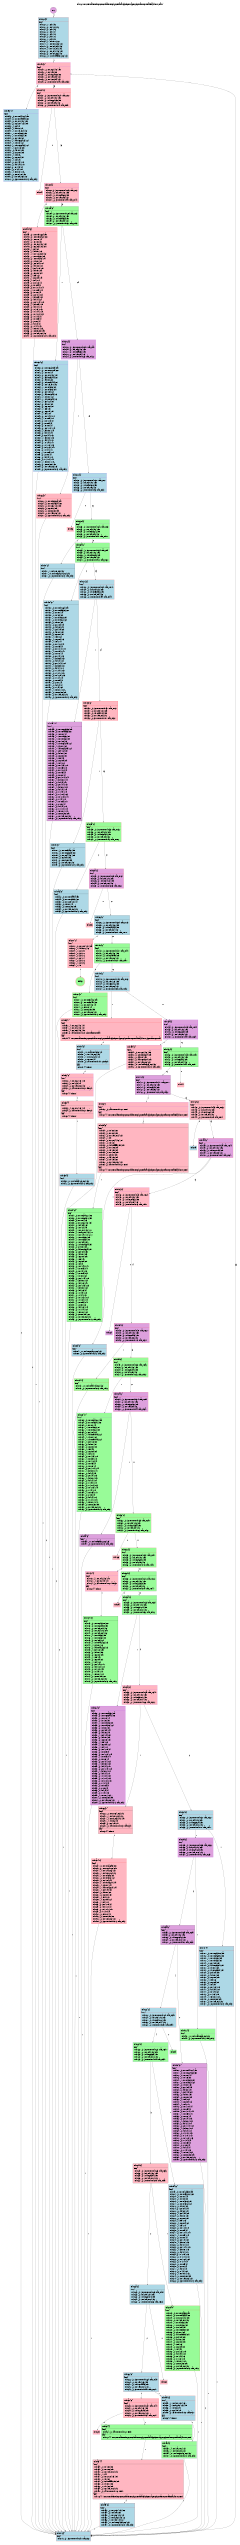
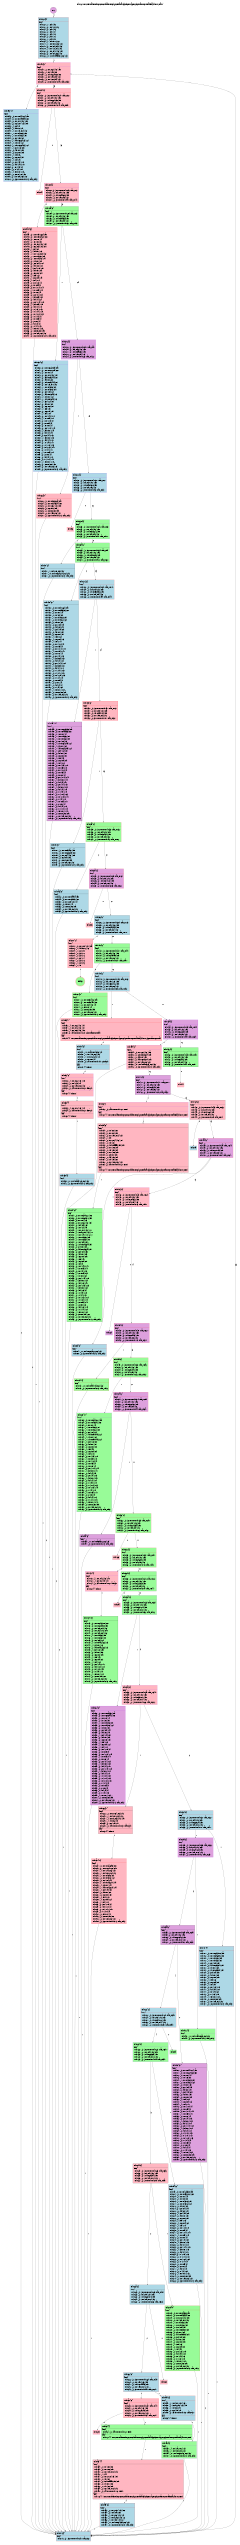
edge "0x401456 [28]" -> "0x401472 [28]": now "0x401ab9 [34]" -> "0x401472 [28]"
